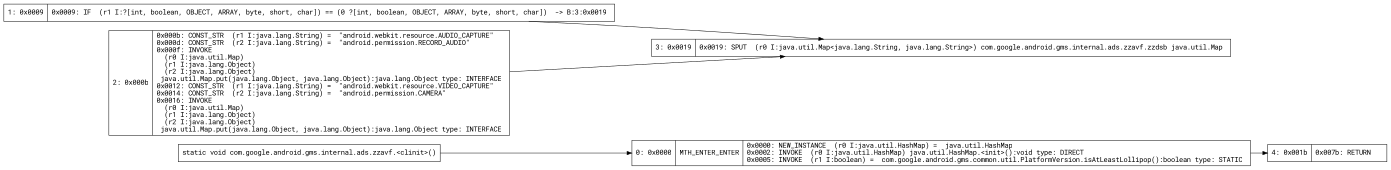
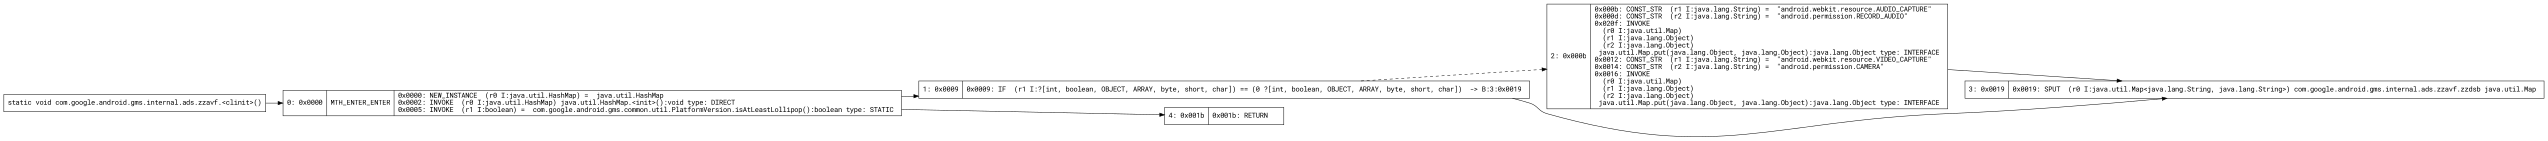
node "2: 0x000b": text "0x000f: INVOKE" -> "0x020f: INVOKE"
edge "1: 0x0009" -> "2: 0x000b": added
edge "0: 0x0000" -> "1: 0x0009": added
node "4: 0x001b": text "0x007b: RETURN" -> "0x001b: RETURN"
